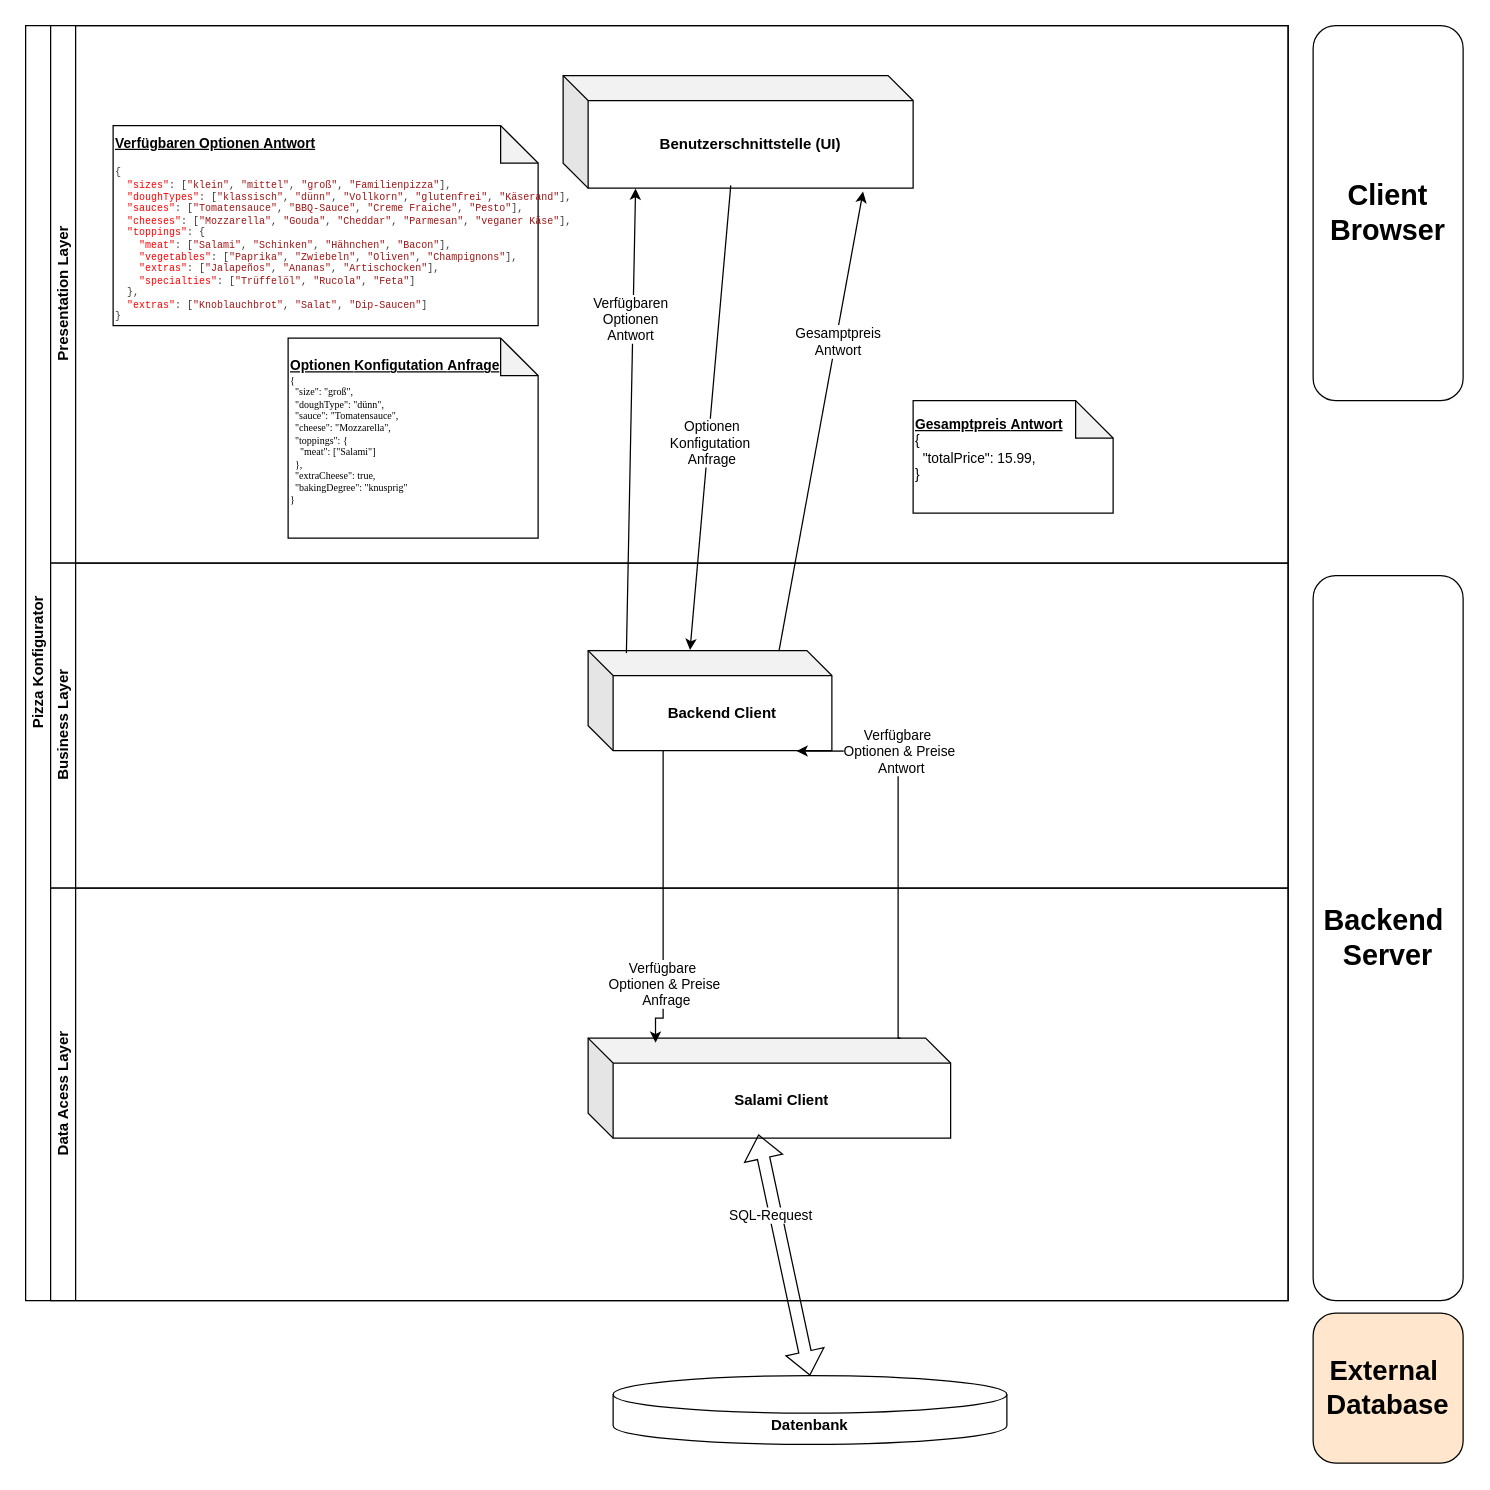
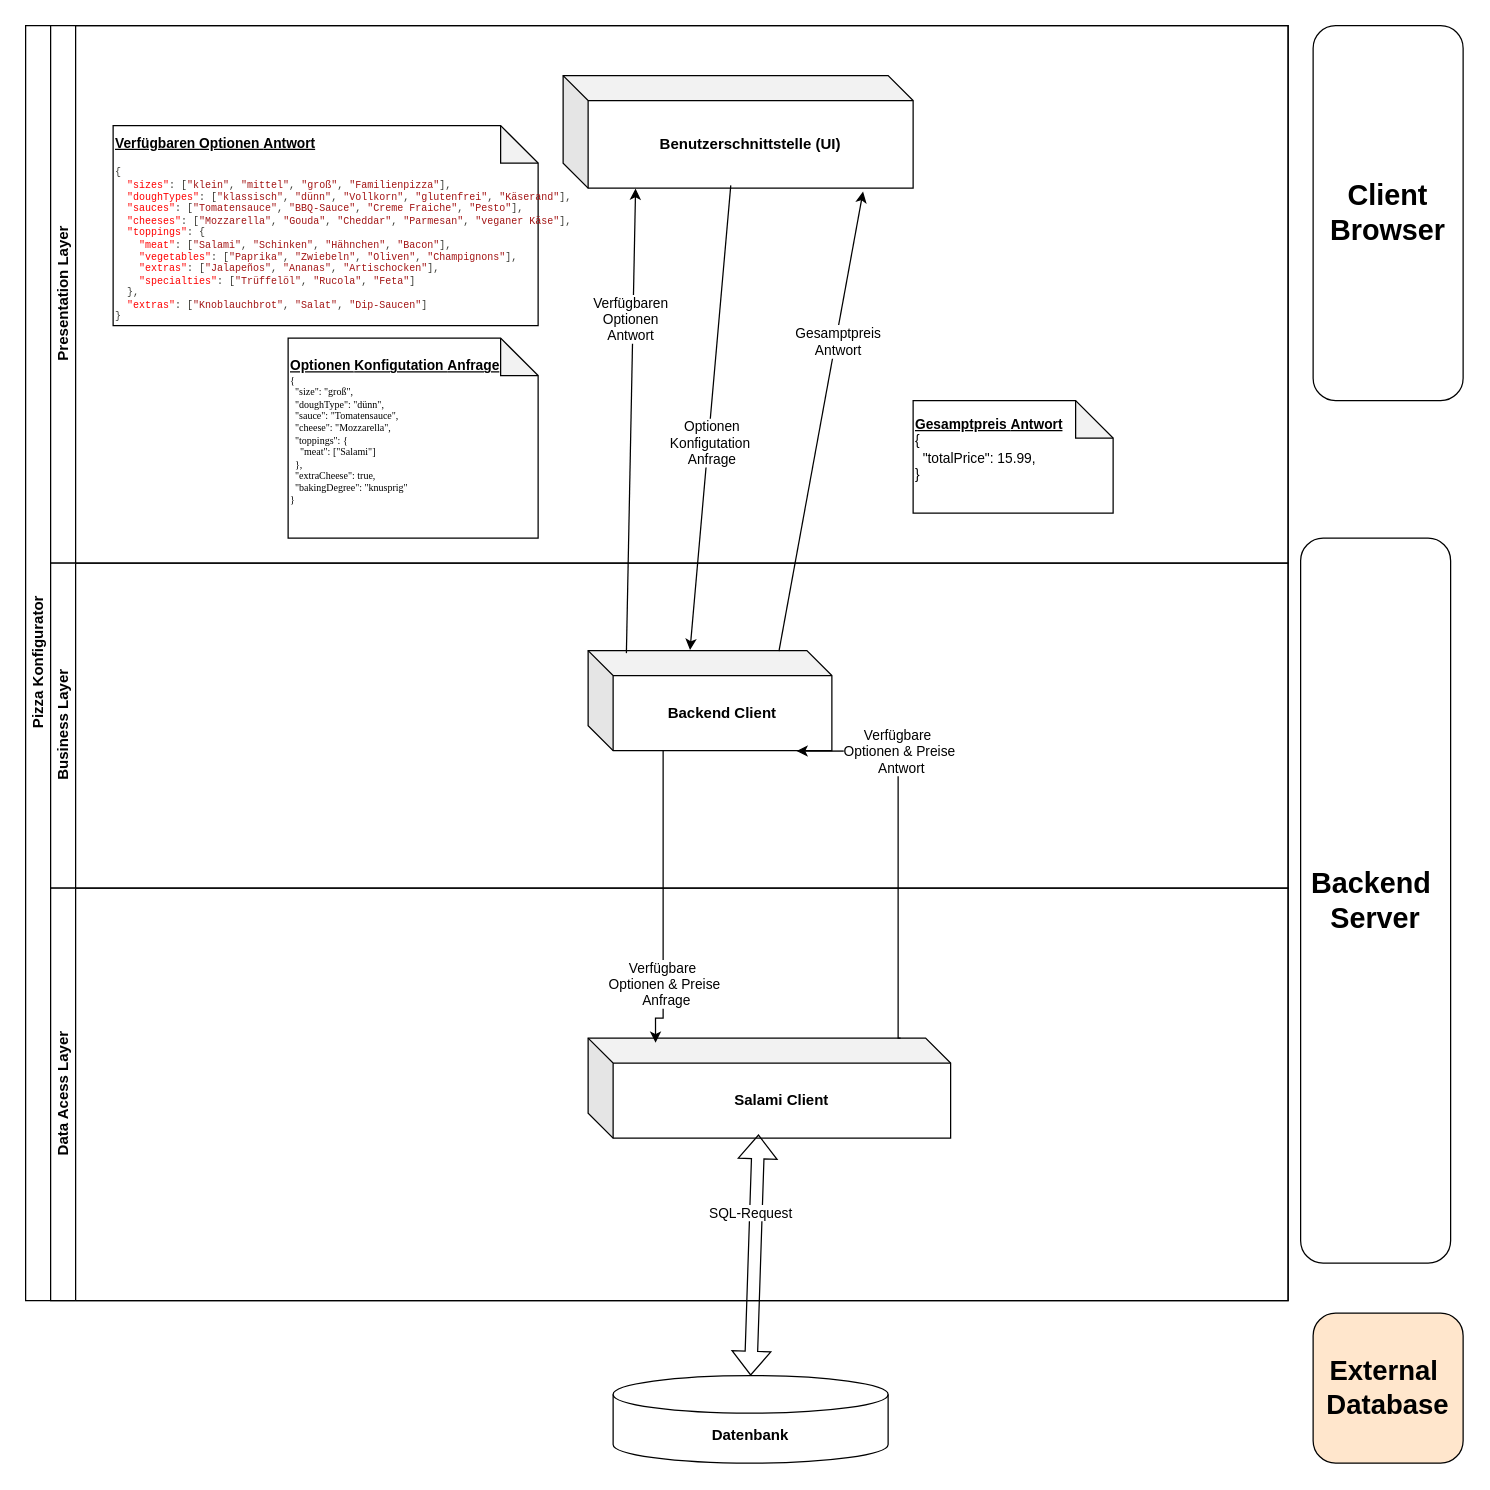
node "Backend Server": moved (1388, 938) -> (1376, 901)
node "Datenbank": size 394x69 -> 275x88
